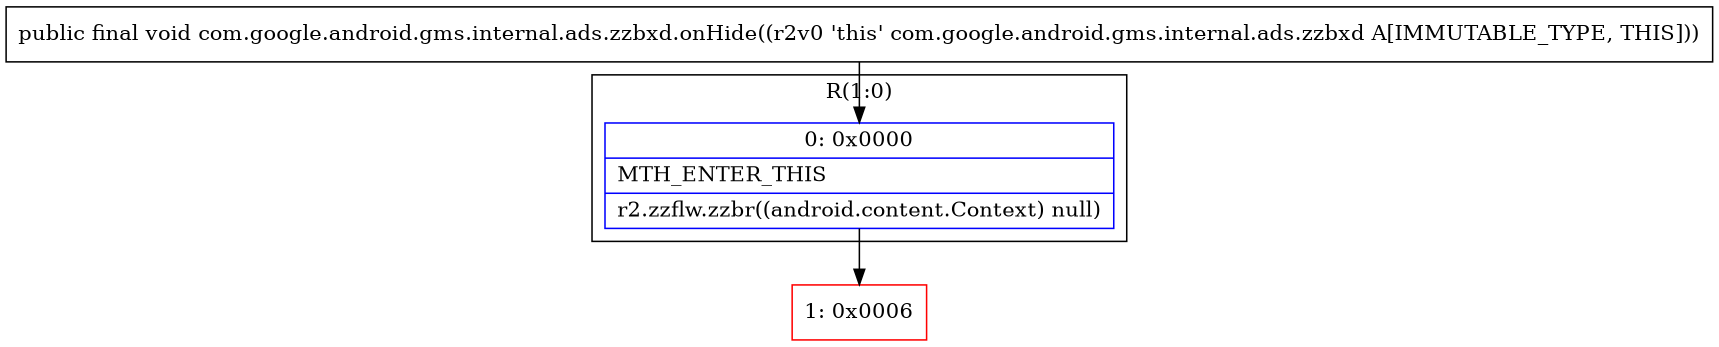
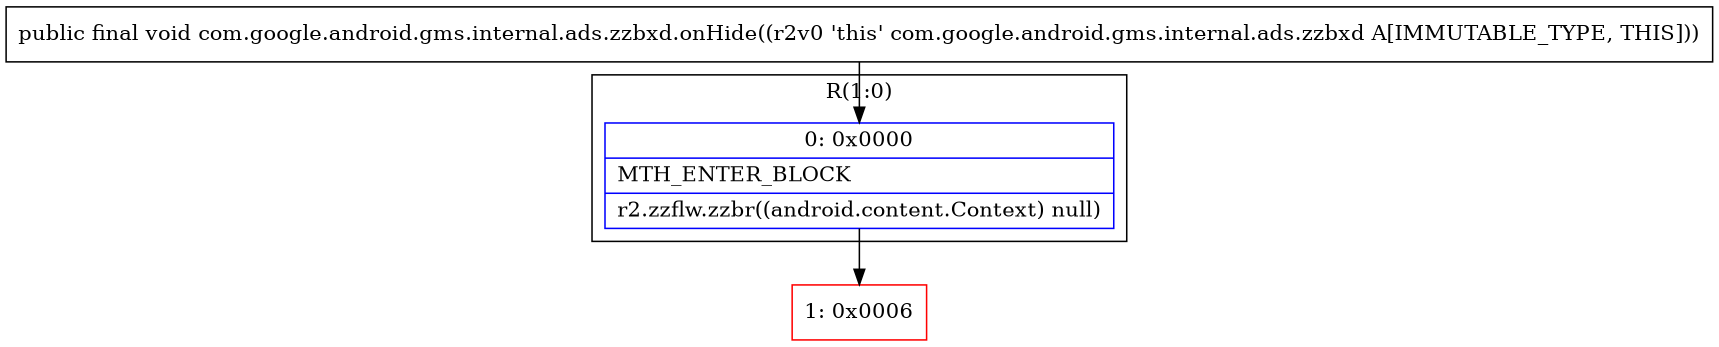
node "0: 0x0000": text "MTH_ENTER_THIS" -> "MTH_ENTER_BLOCK"
